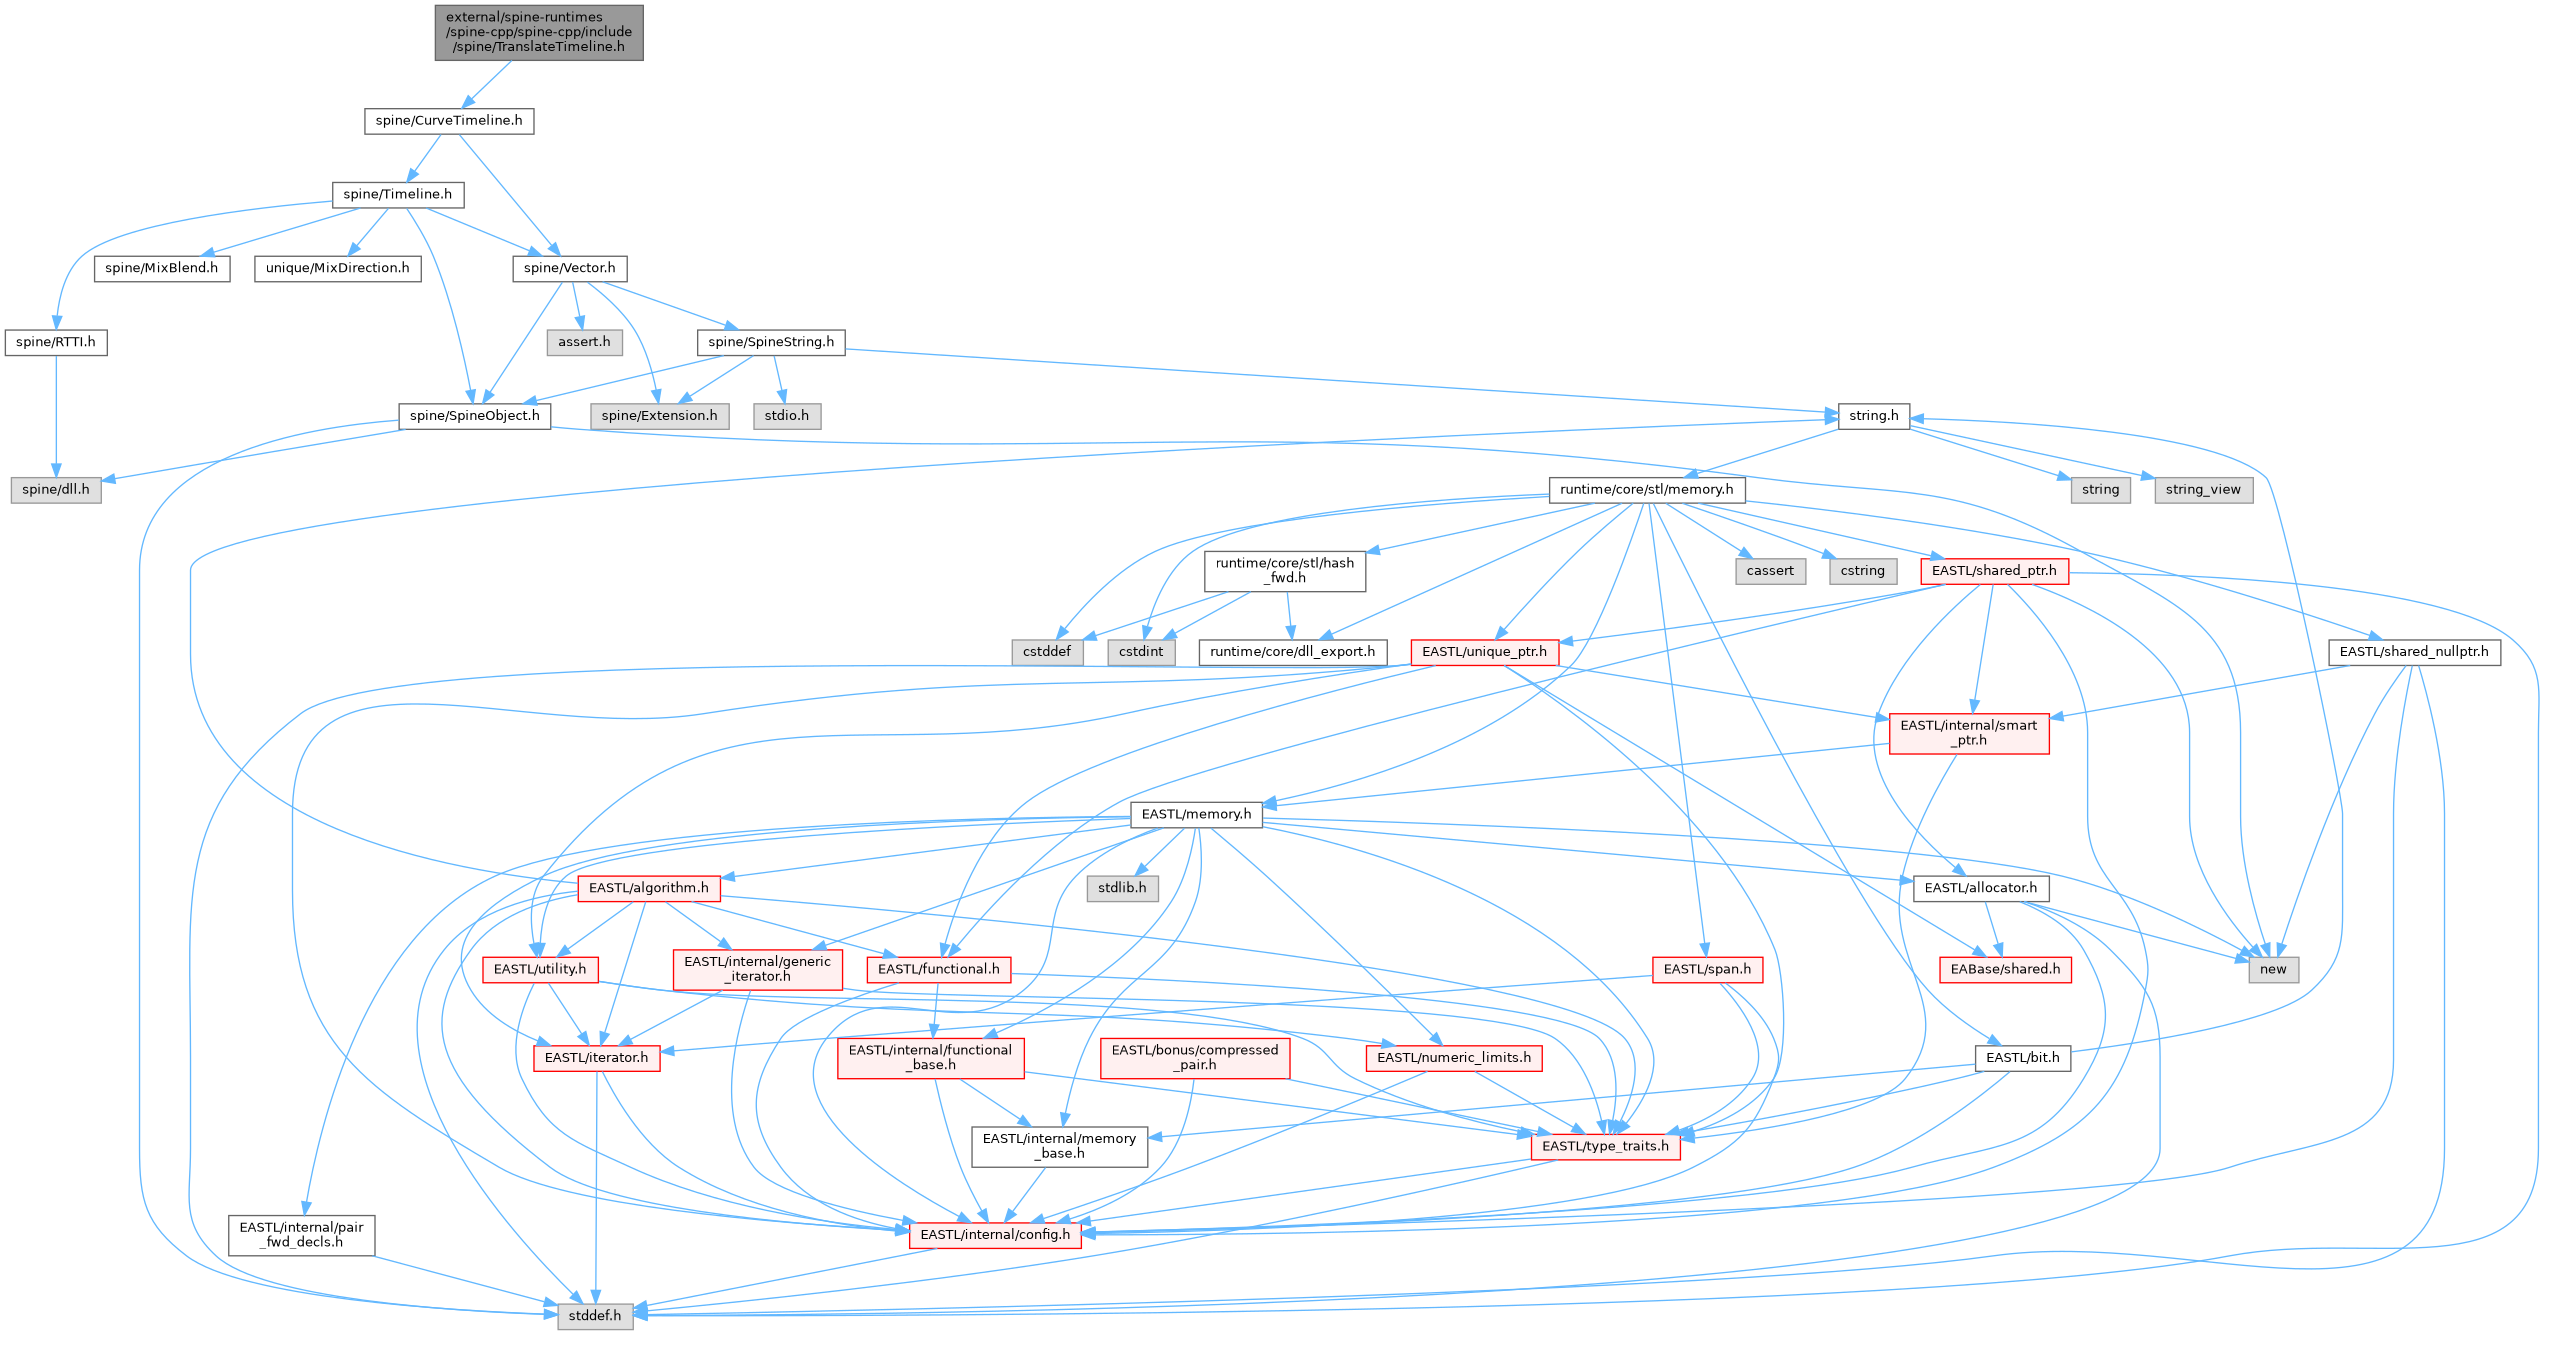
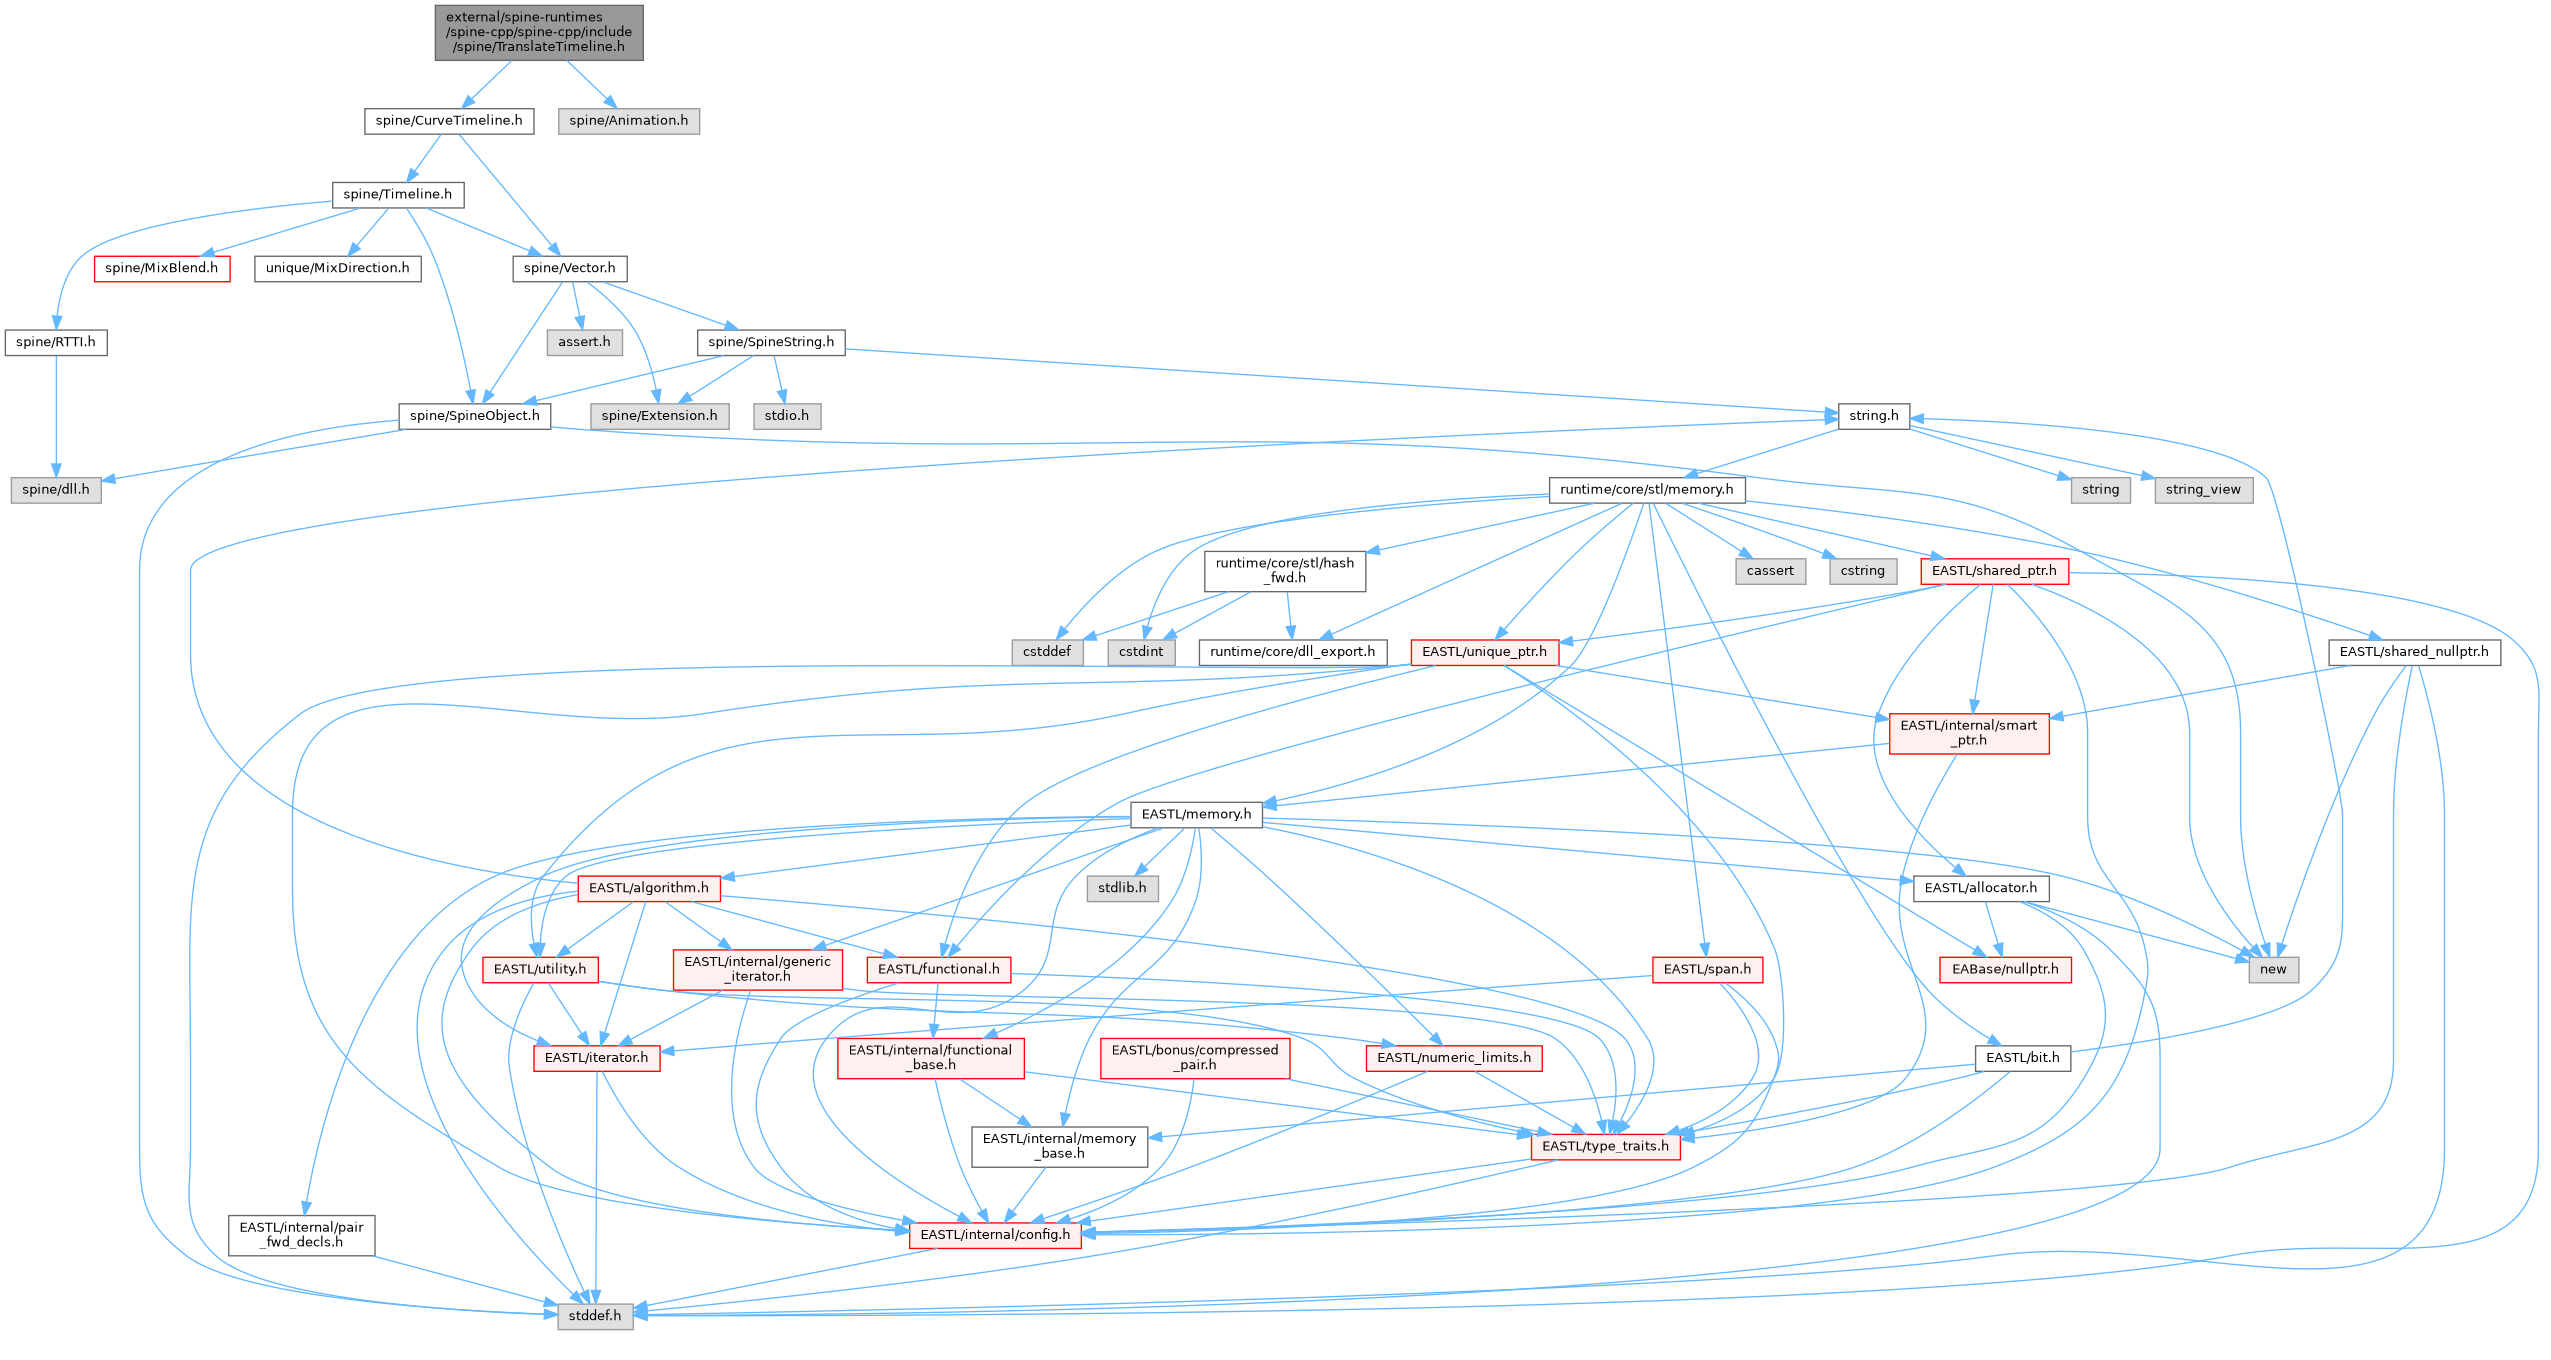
node "spine/Animation.h": added
node "spine/MixBlend.h": color grey40 -> red
node "EABase/shared.h": label "EABase/shared.h" -> "EABase/nullptr.h"
edge "EASTL/utility.h" -> "EASTL/internal/config.h": now "EASTL/utility.h" -> "stddef.h"
